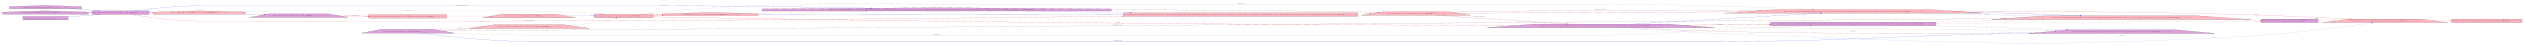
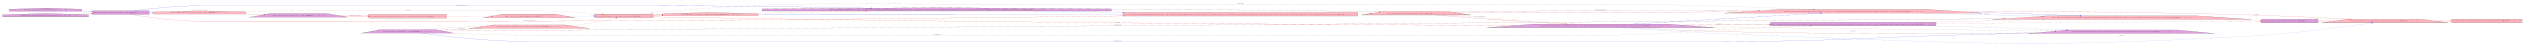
node "testRetentionLeaseSyncActionOnPrimary['1', '0', '0']": removed
